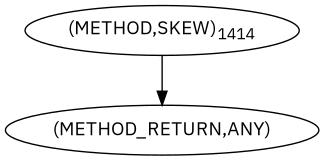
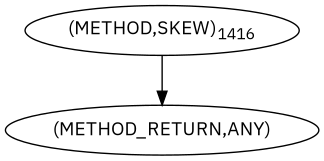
node "(METHOD,SKEW)": text "1414" -> "1416"
